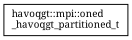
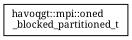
node "havoqgt::mpi::oned _havoqgt_partitioned_t": label "havoqgt::mpi::oned _havoqgt_partitioned_t" -> "havoqgt::mpi::oned _blocked_partitioned_t"
